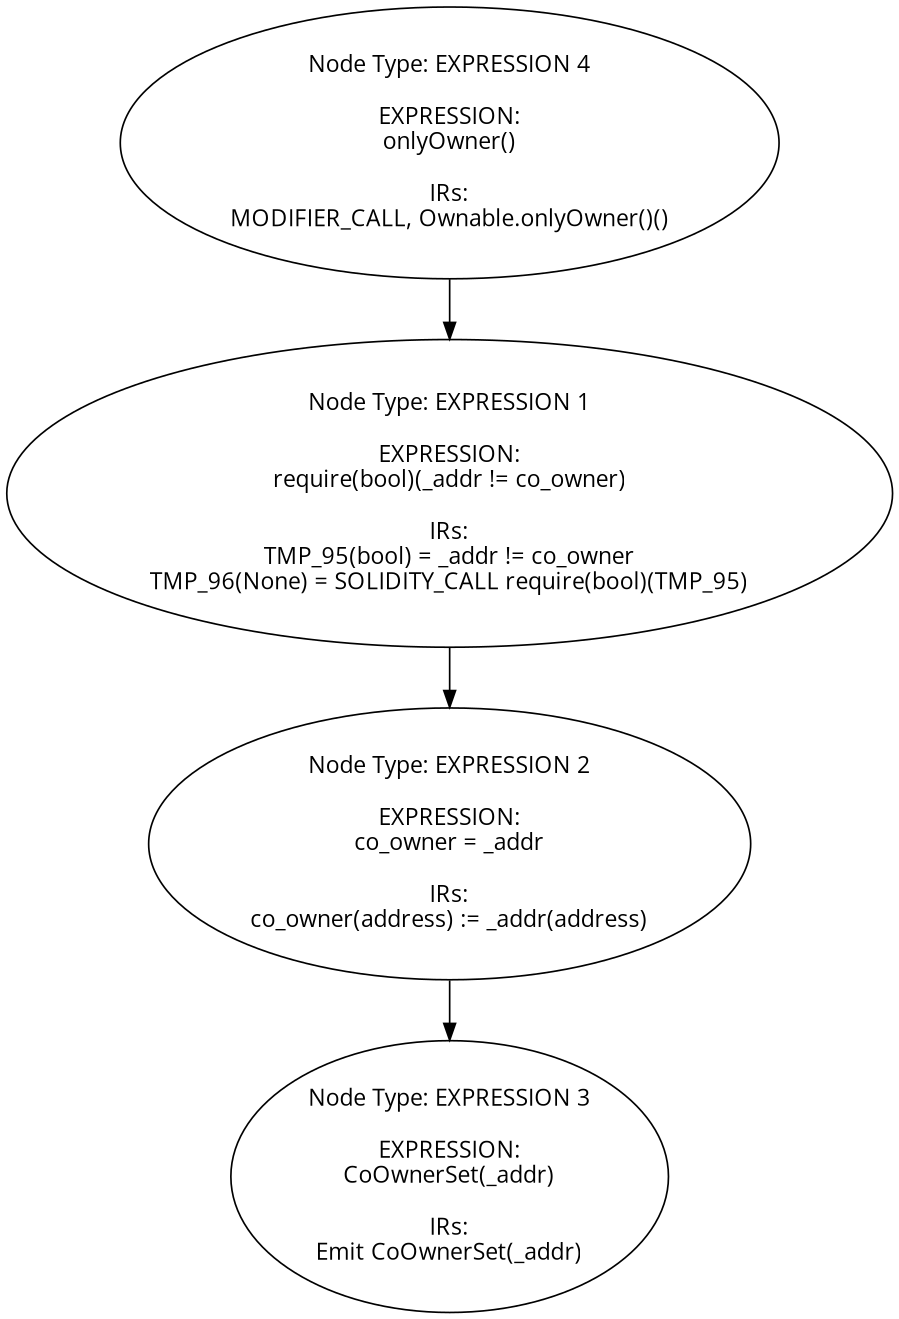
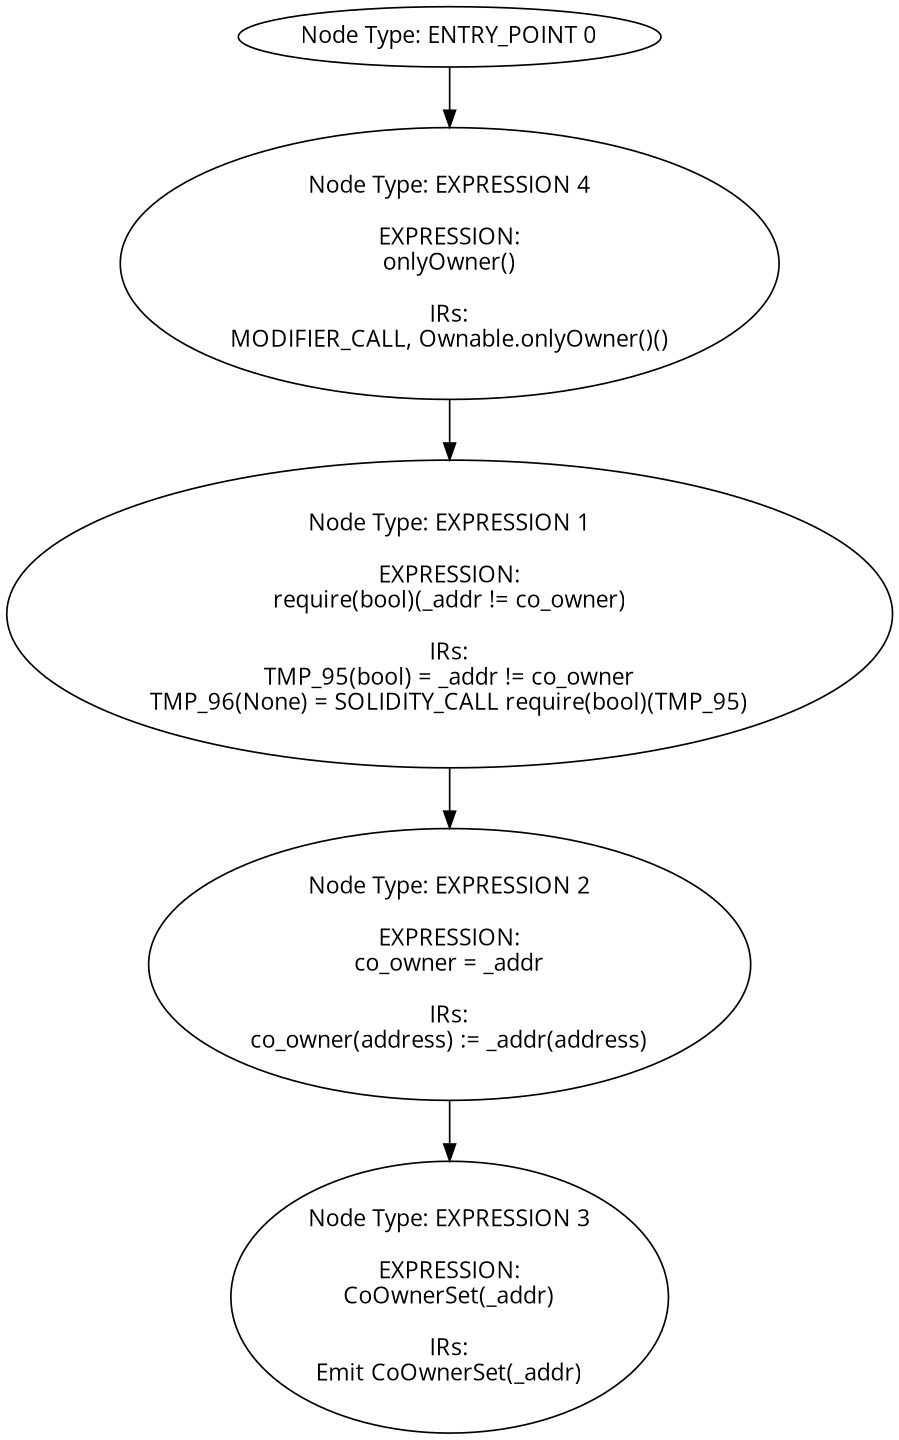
node "Node Type: ENTRY_POINT 0": added
